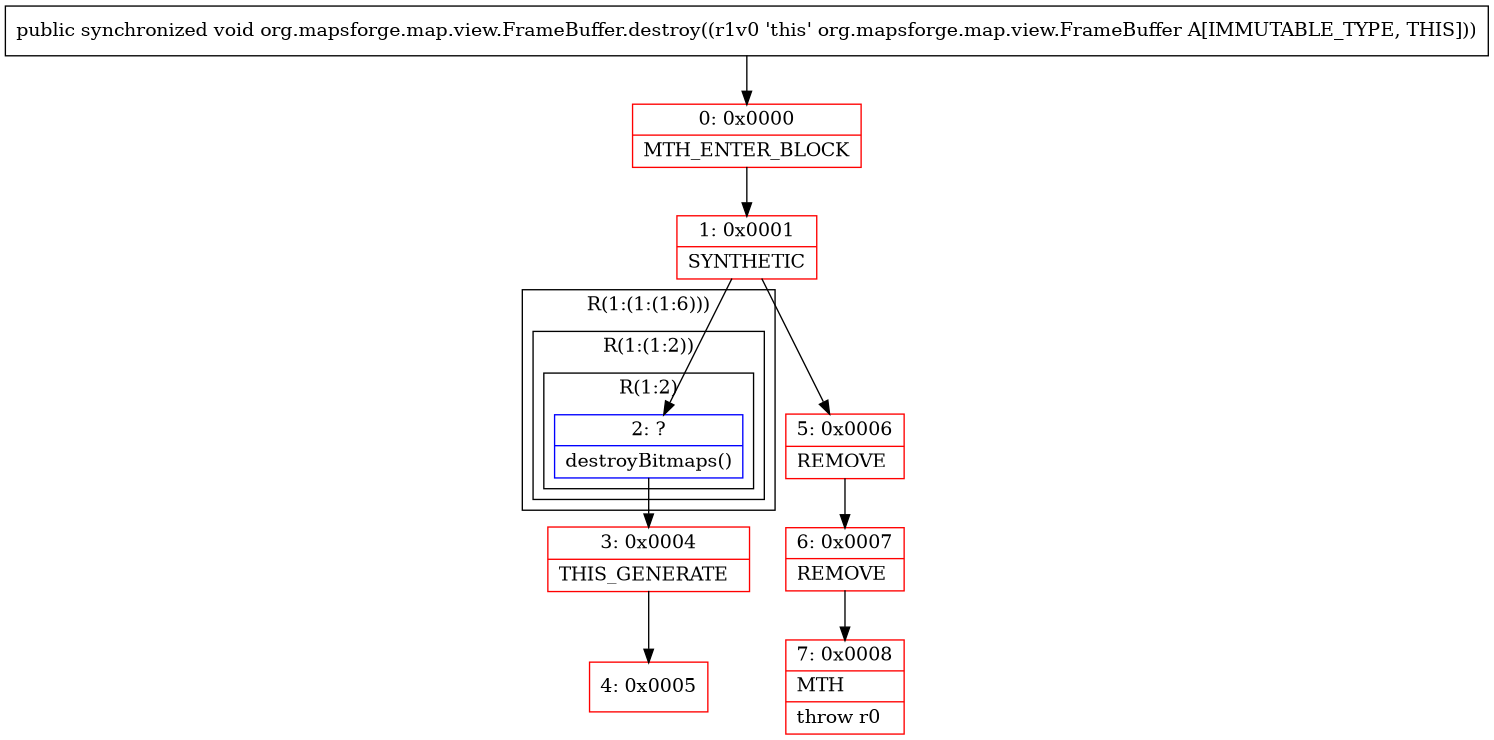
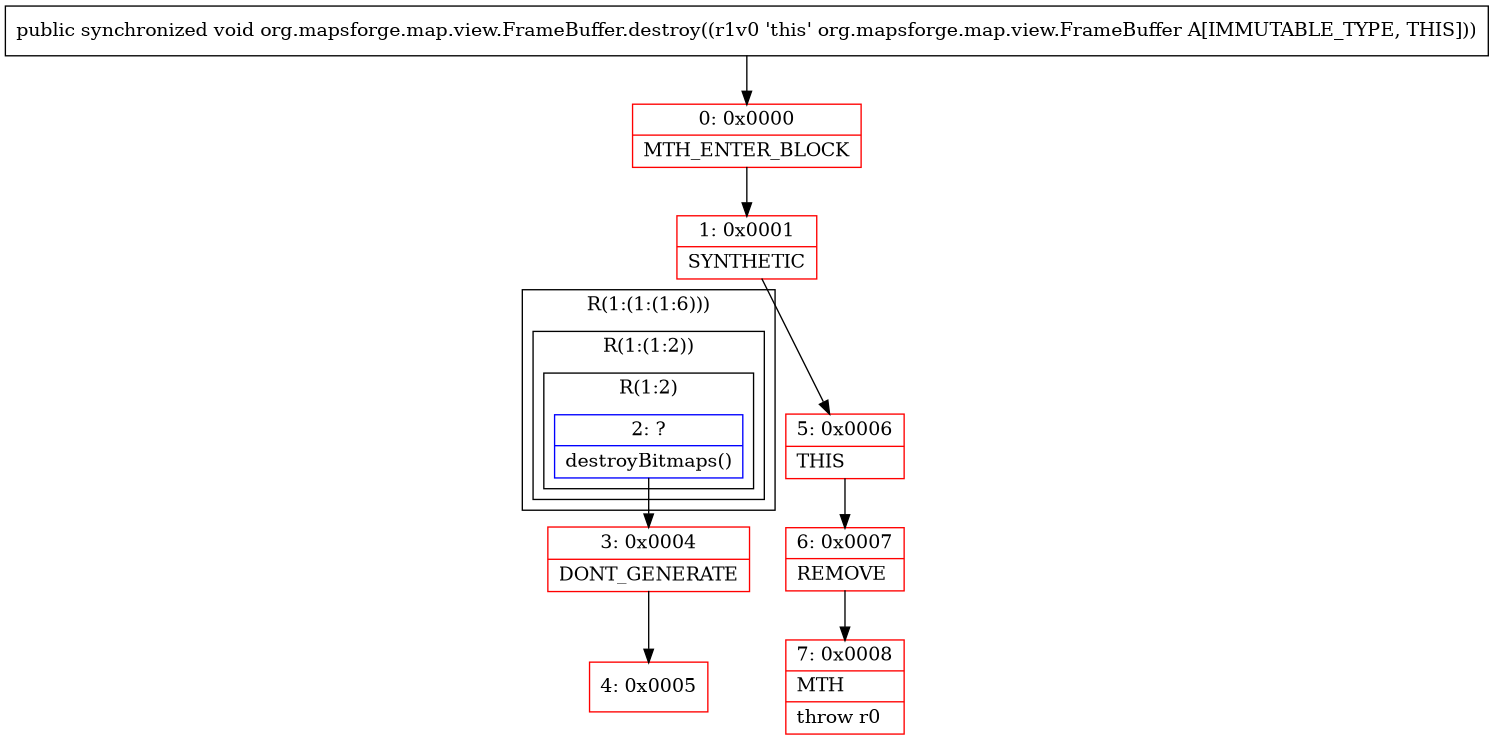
edge "1: 0x0001" -> "2: ?": removed
node "5: 0x0006": text "REMOVE" -> "THIS"
node "3: 0x0004": text "THIS_GENERATE" -> "DONT_GENERATE"
